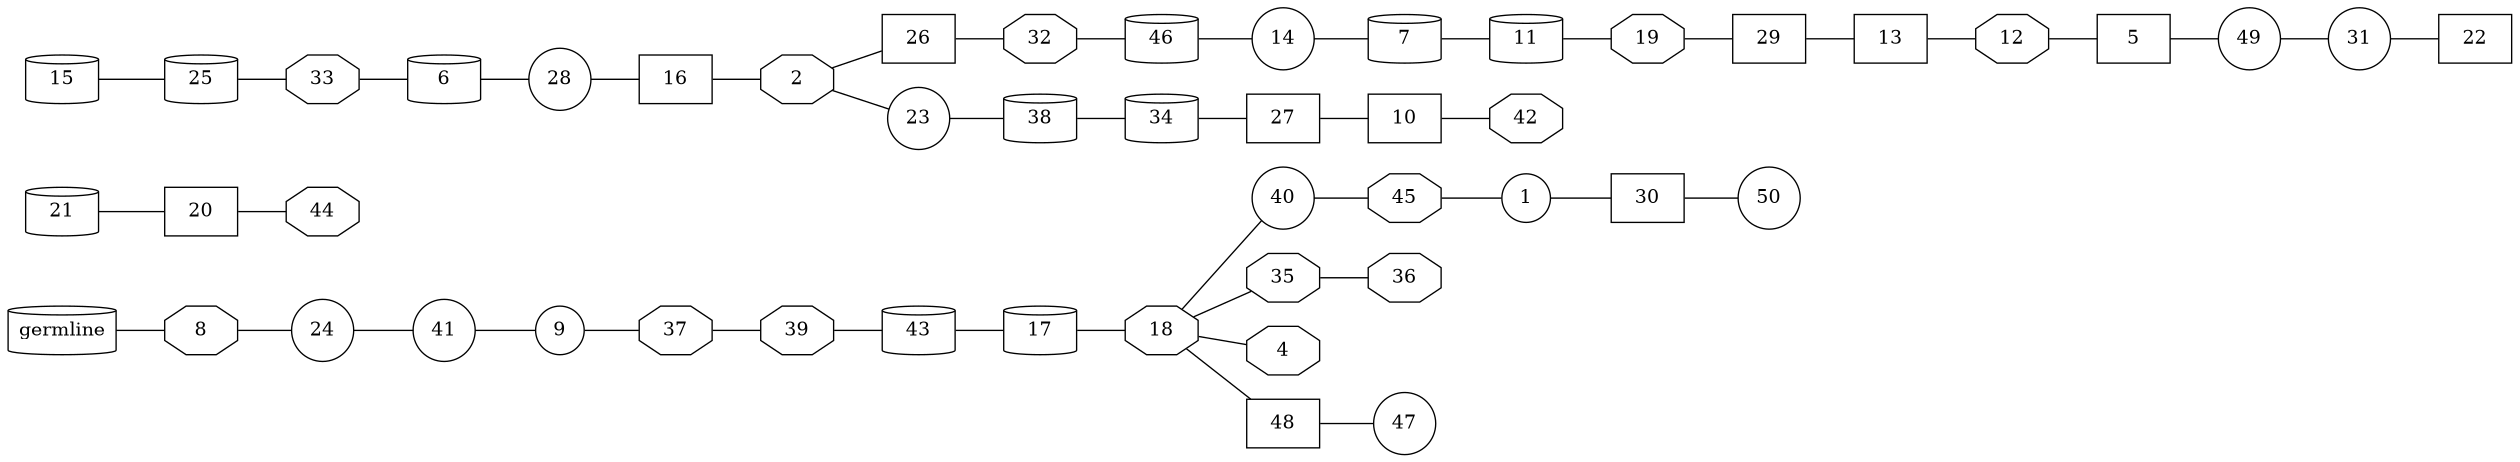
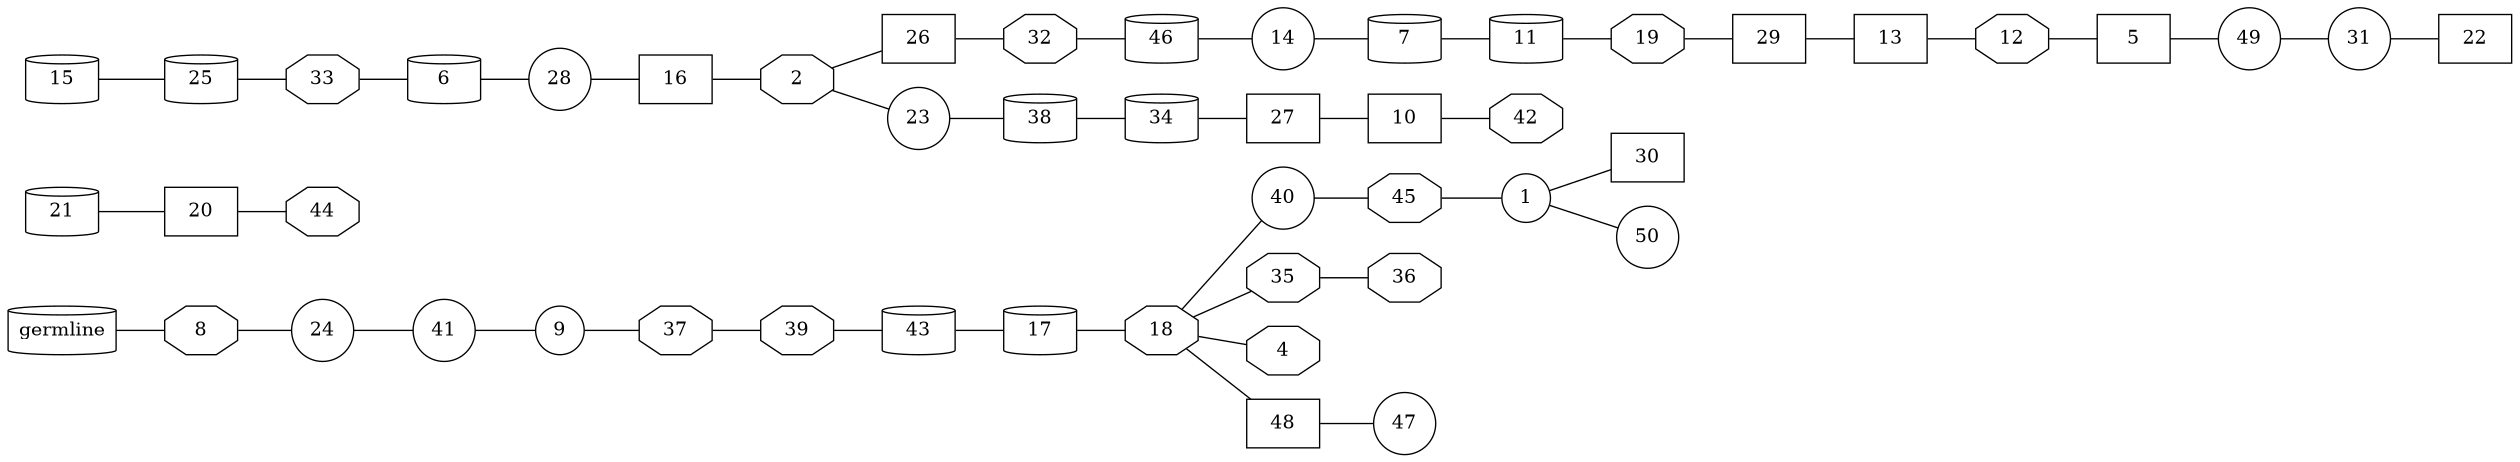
edge "30" -- "50": now "1" -- "50"
